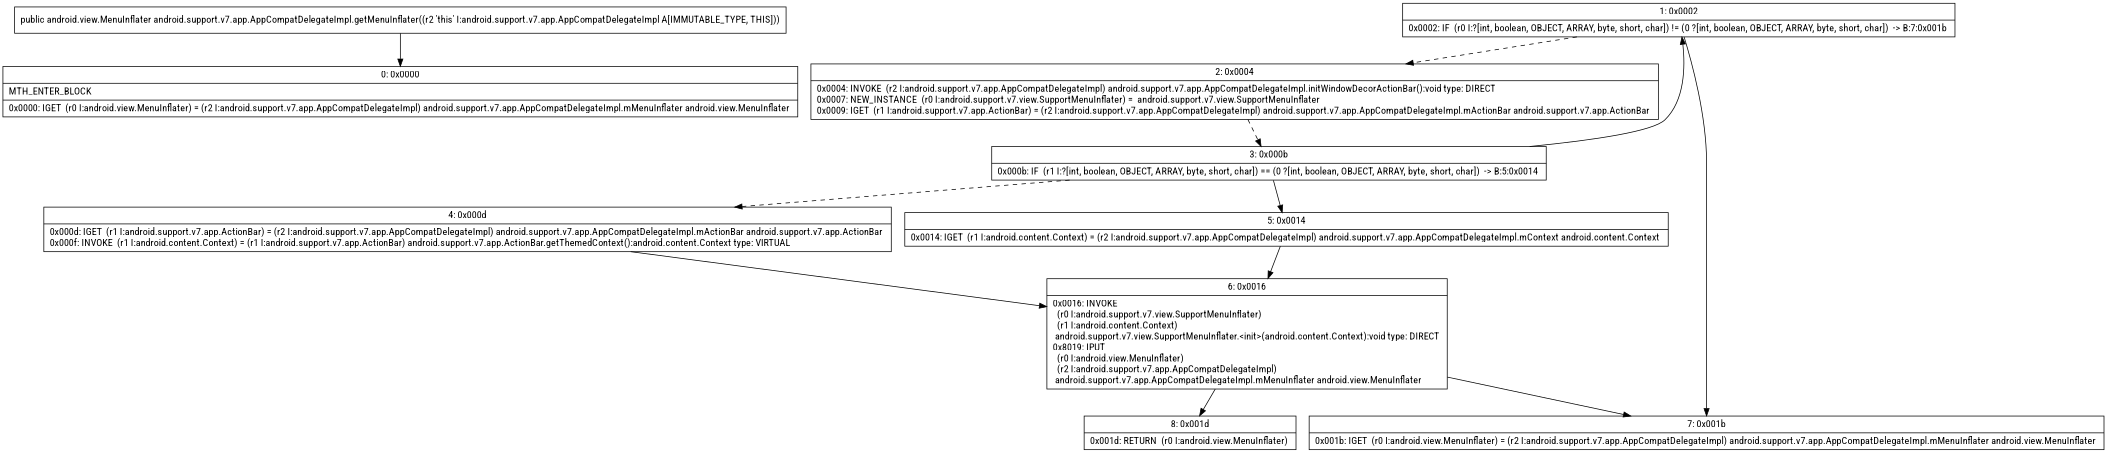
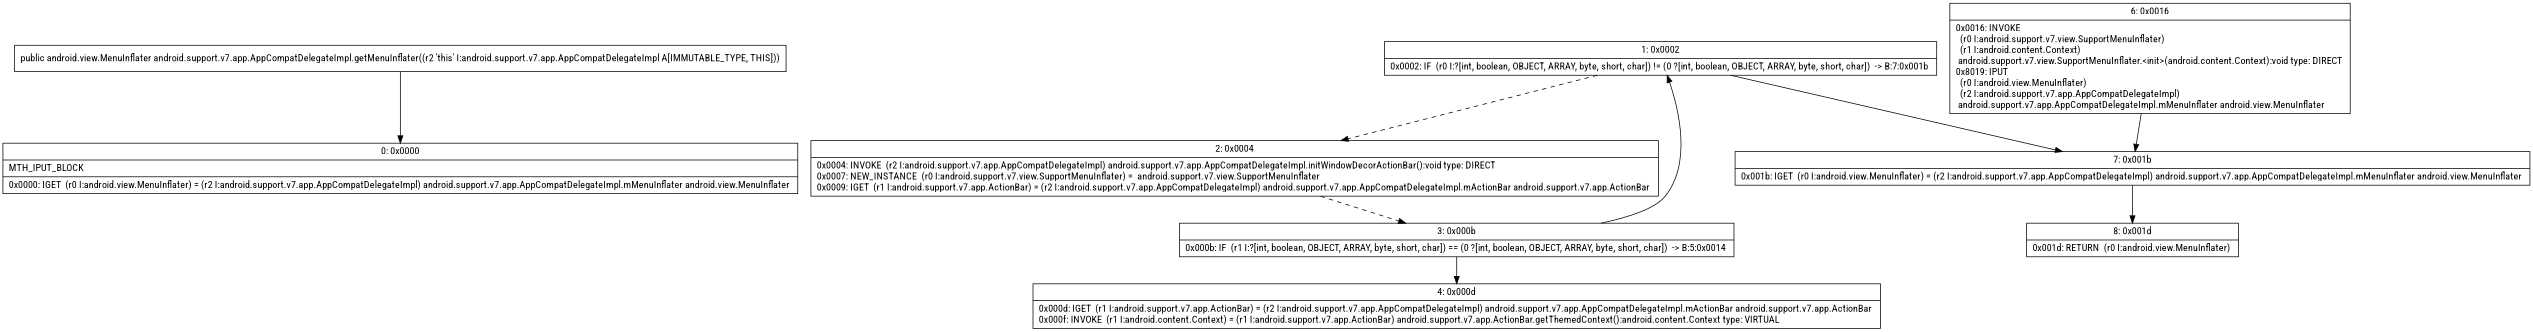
node "0: 0x0000": text "MTH_ENTER_BLOCK" -> "MTH_IPUT_BLOCK"
edge "3: 0x000b" -> "4: 0x000d": style dashed -> solid
node "5: 0x0014": removed
edge "4: 0x000d" -> "6: 0x0016": removed
edge "6: 0x0016" -> "8: 0x001d": now "7: 0x001b" -> "8: 0x001d"
